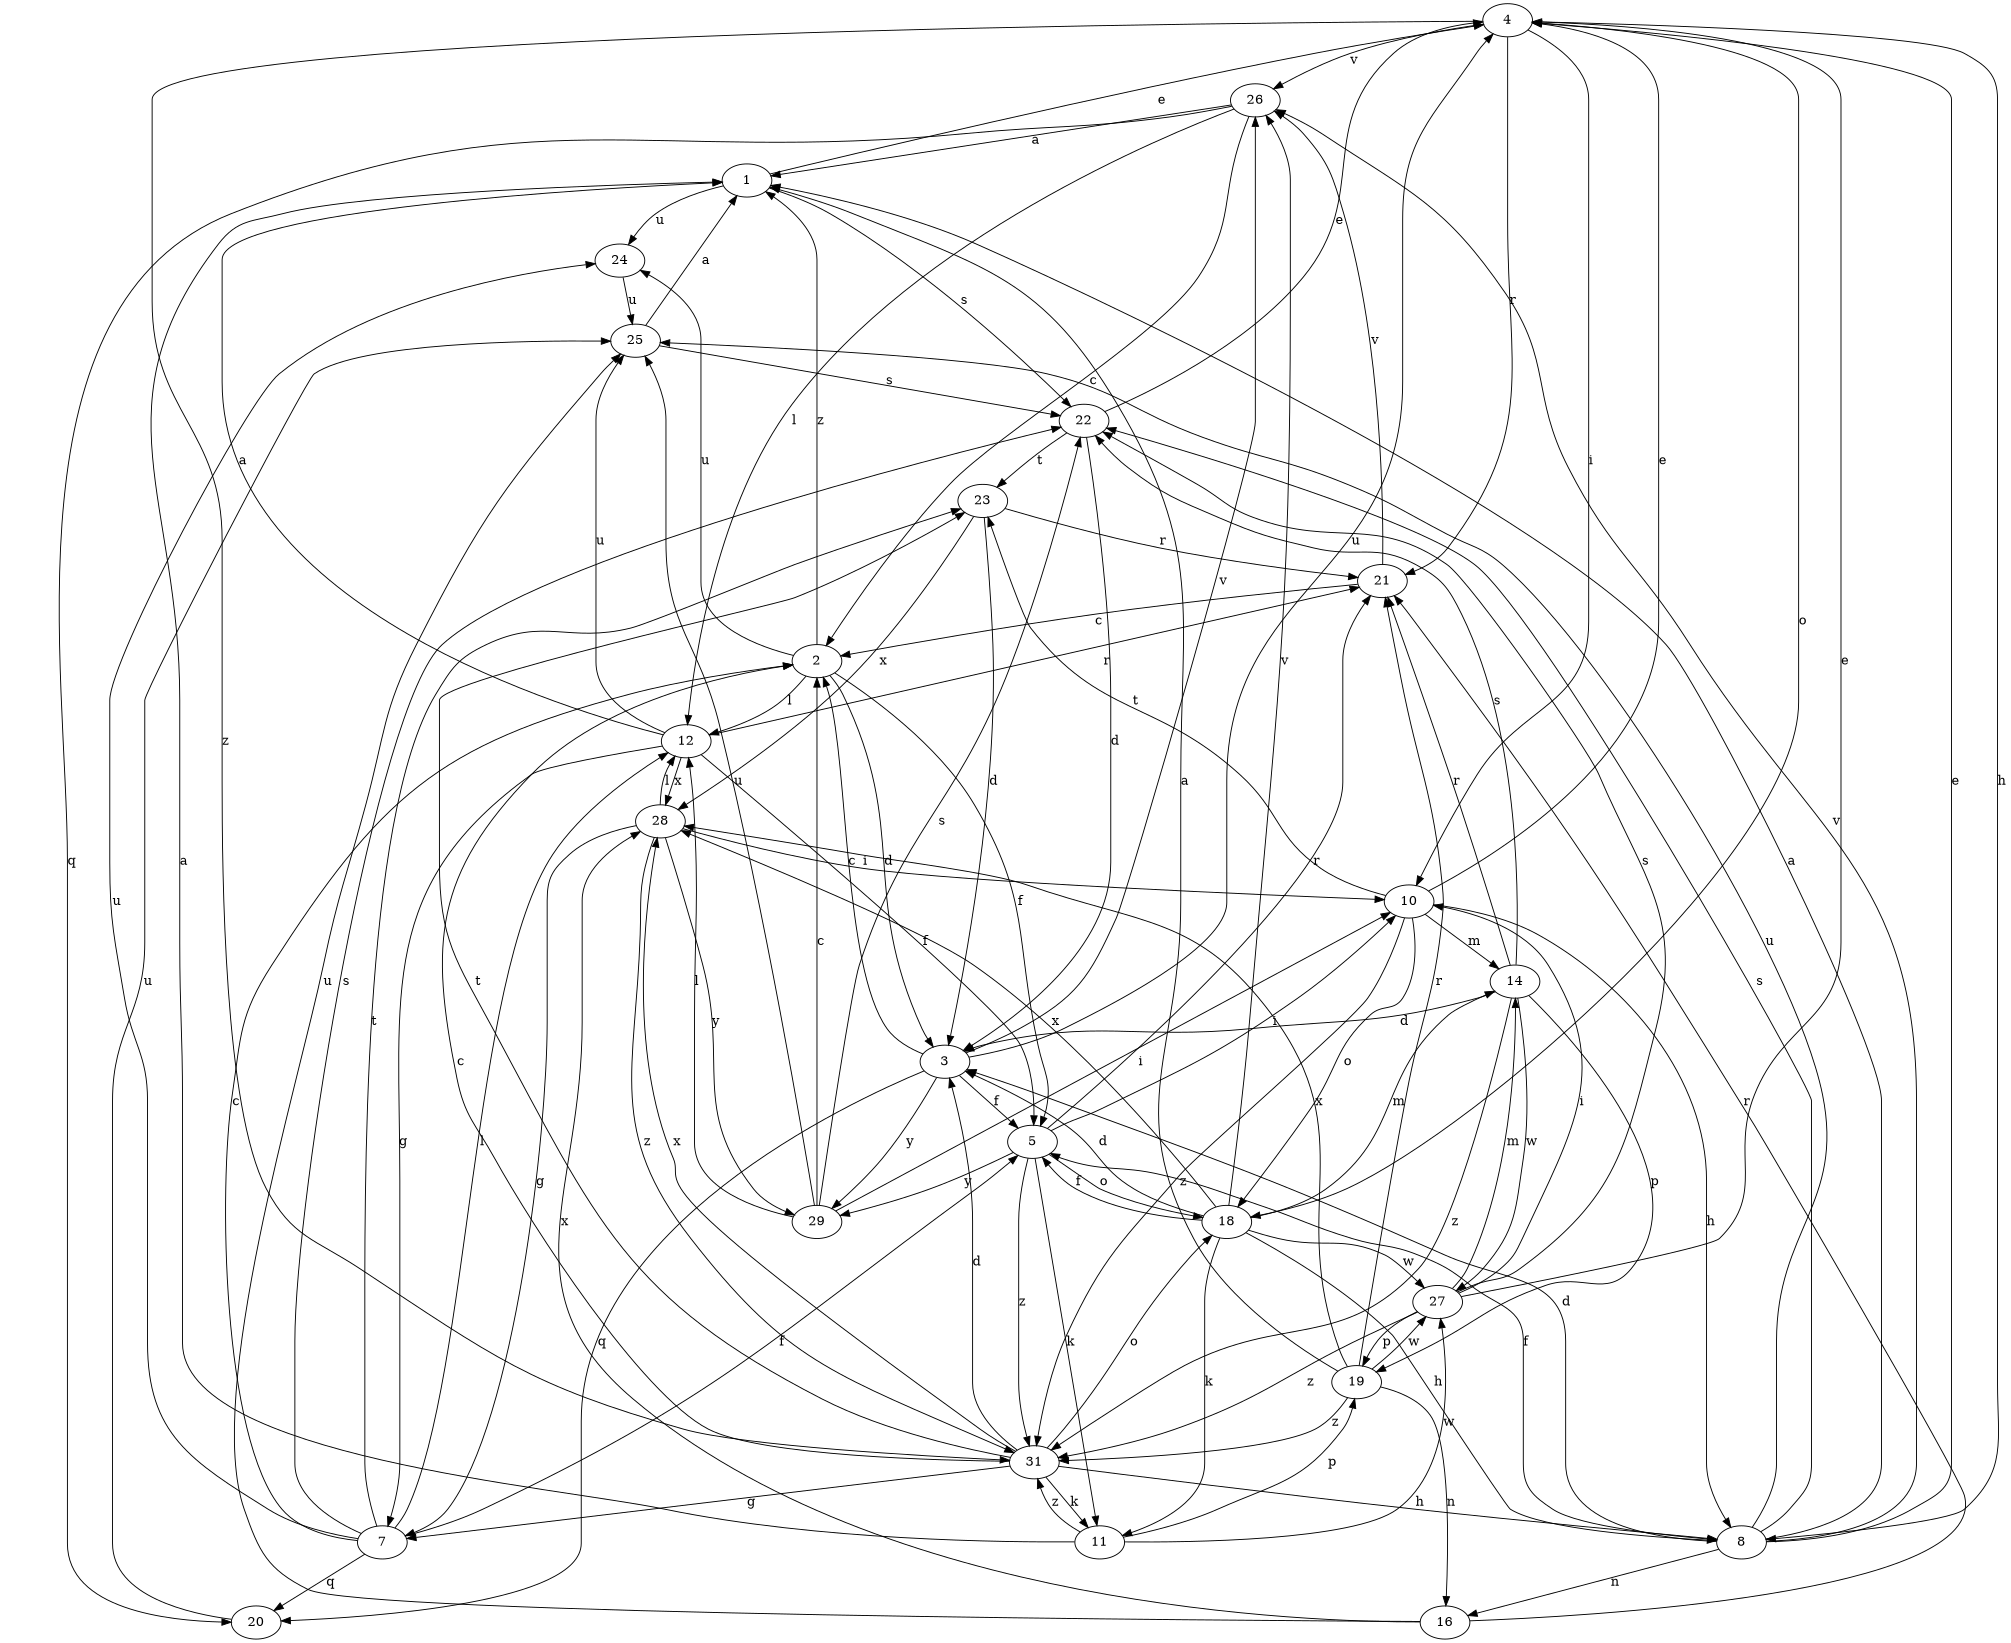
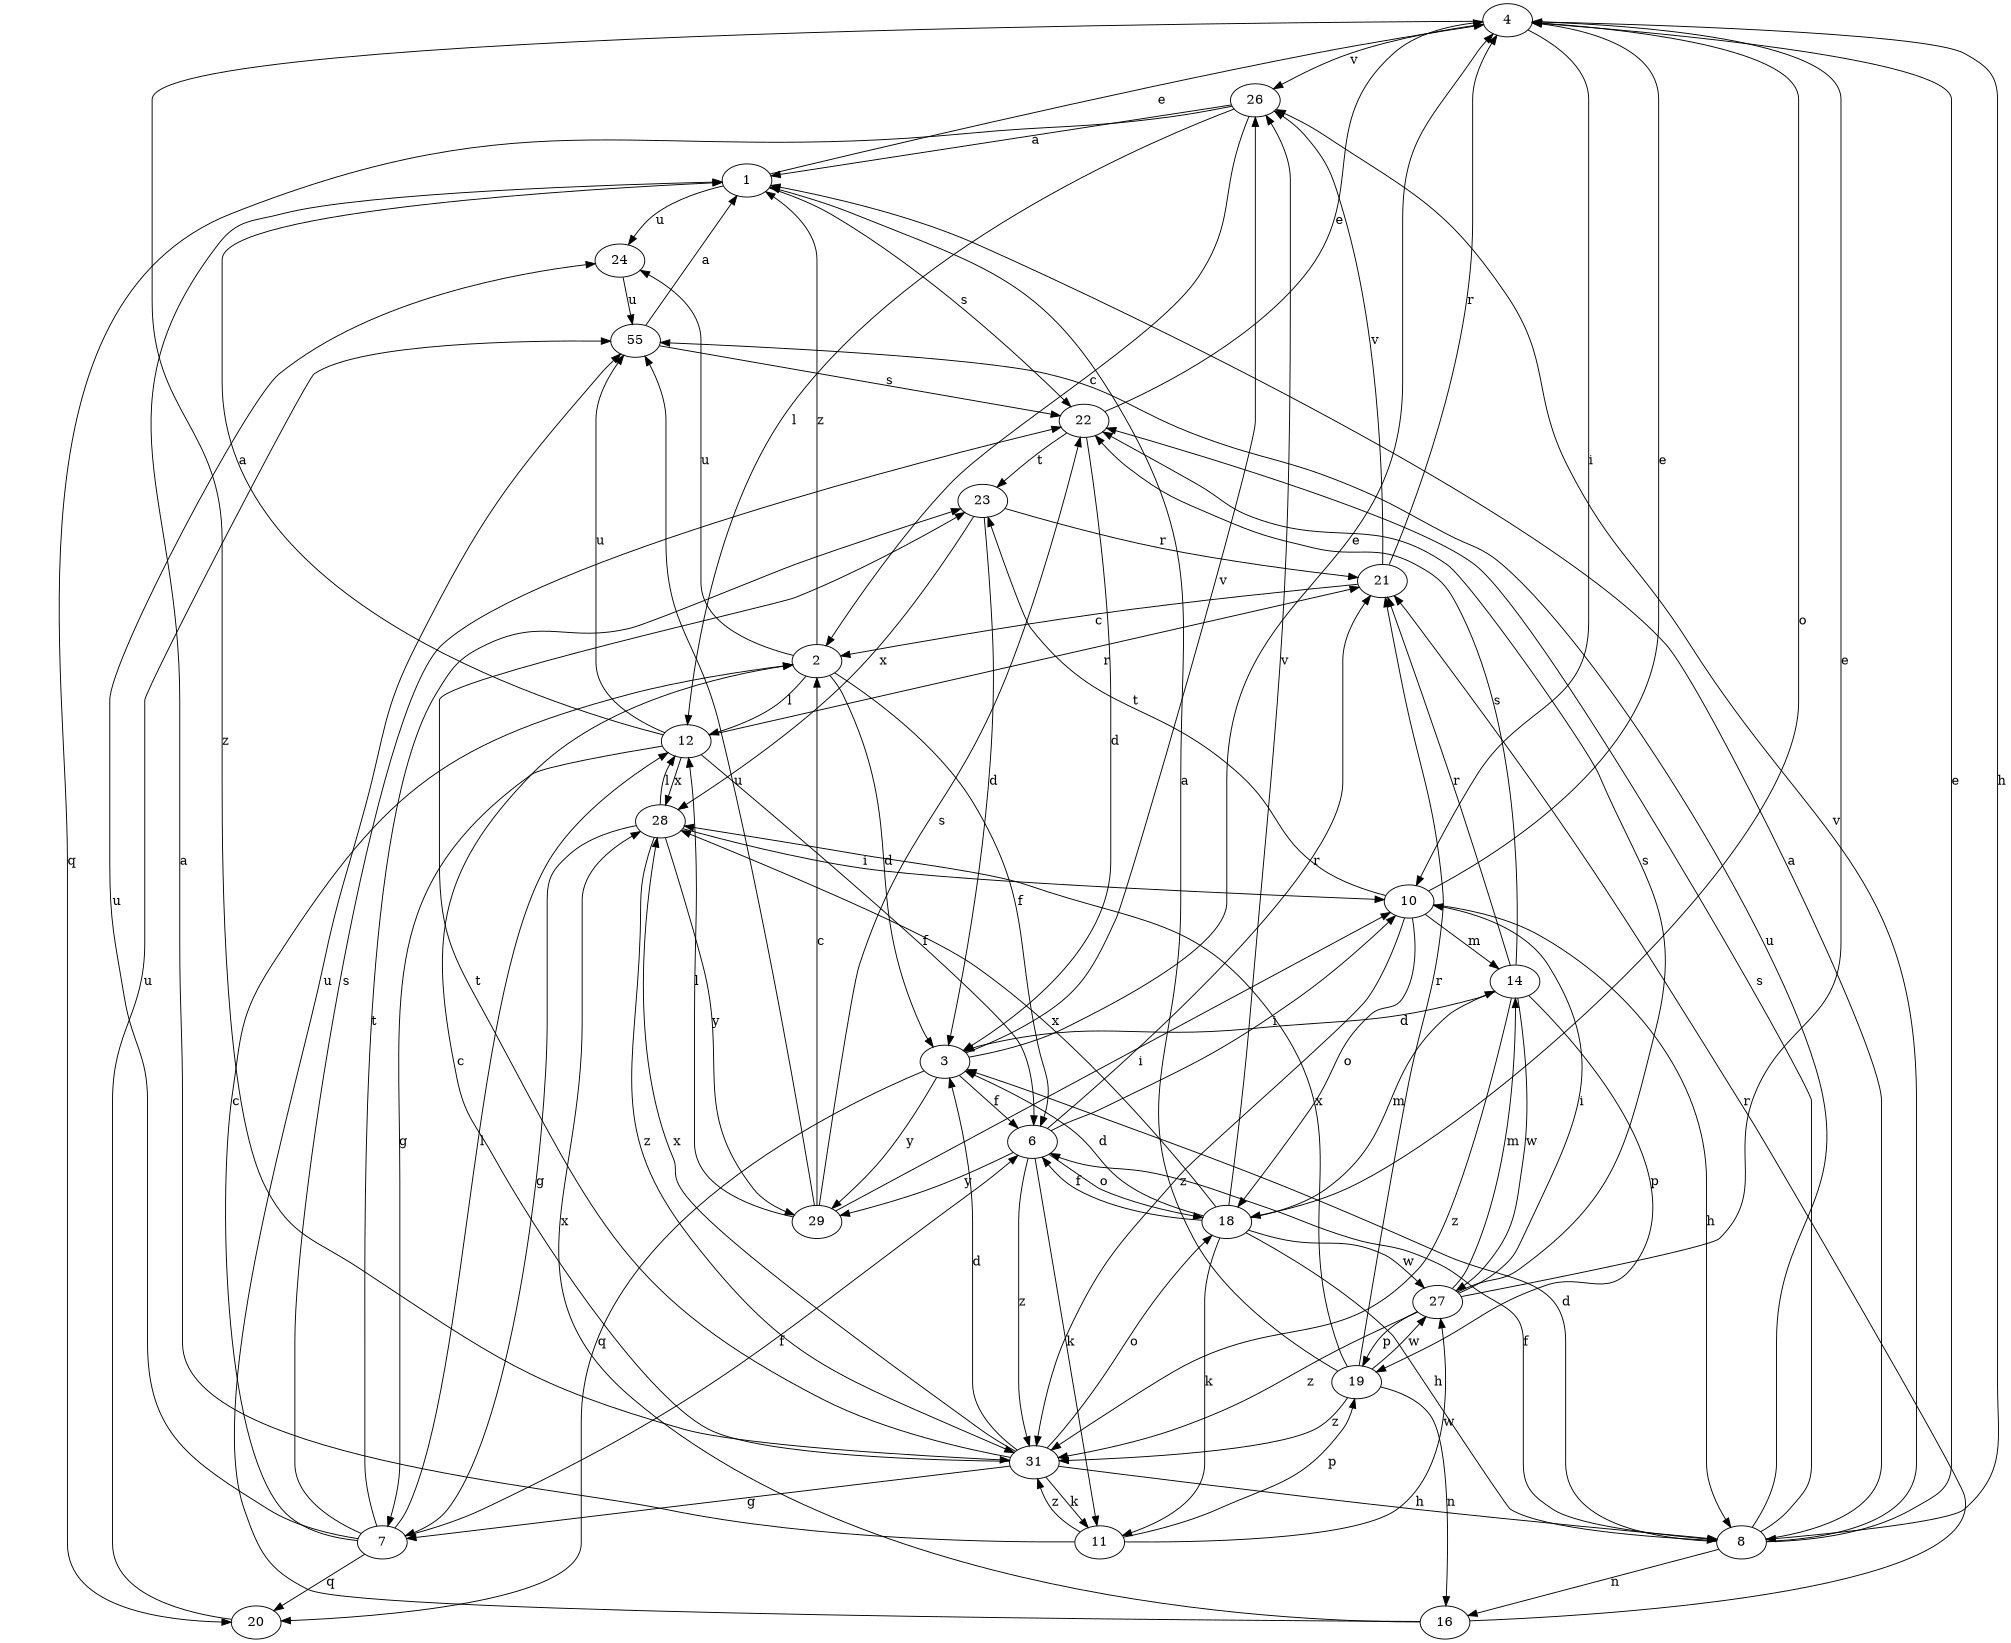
edge "4" -> "21": reversed
node "25": label "25" -> "55"
edge "3" -> "4": label "u" -> "e"
edge "3" -> "2": removed, label "c"
node "5": label "5" -> "6"
